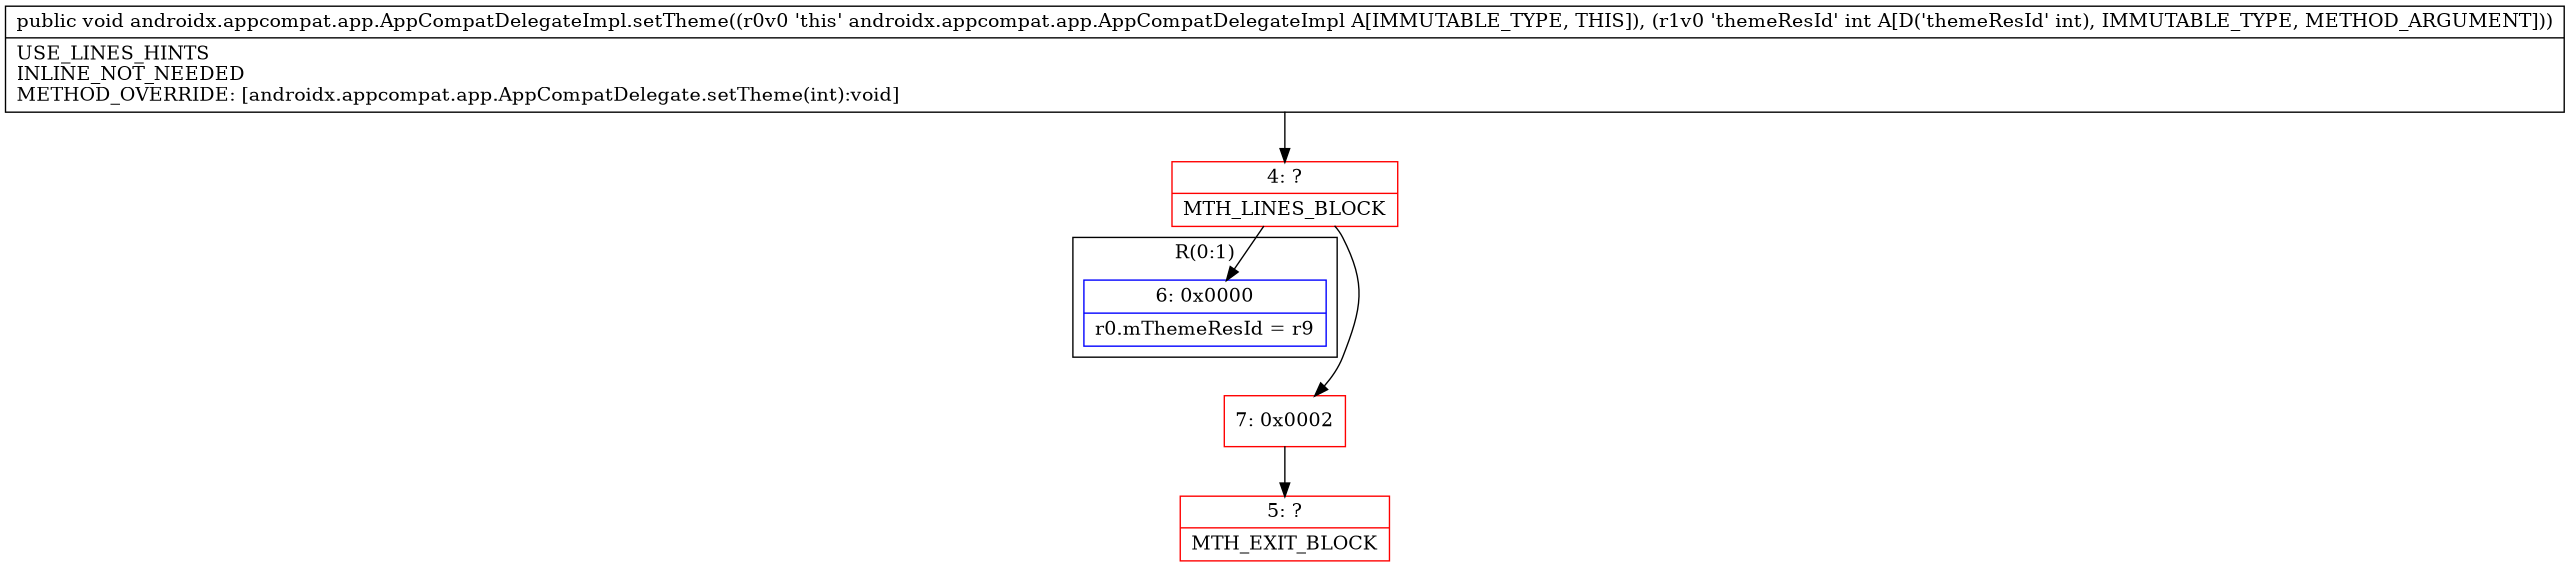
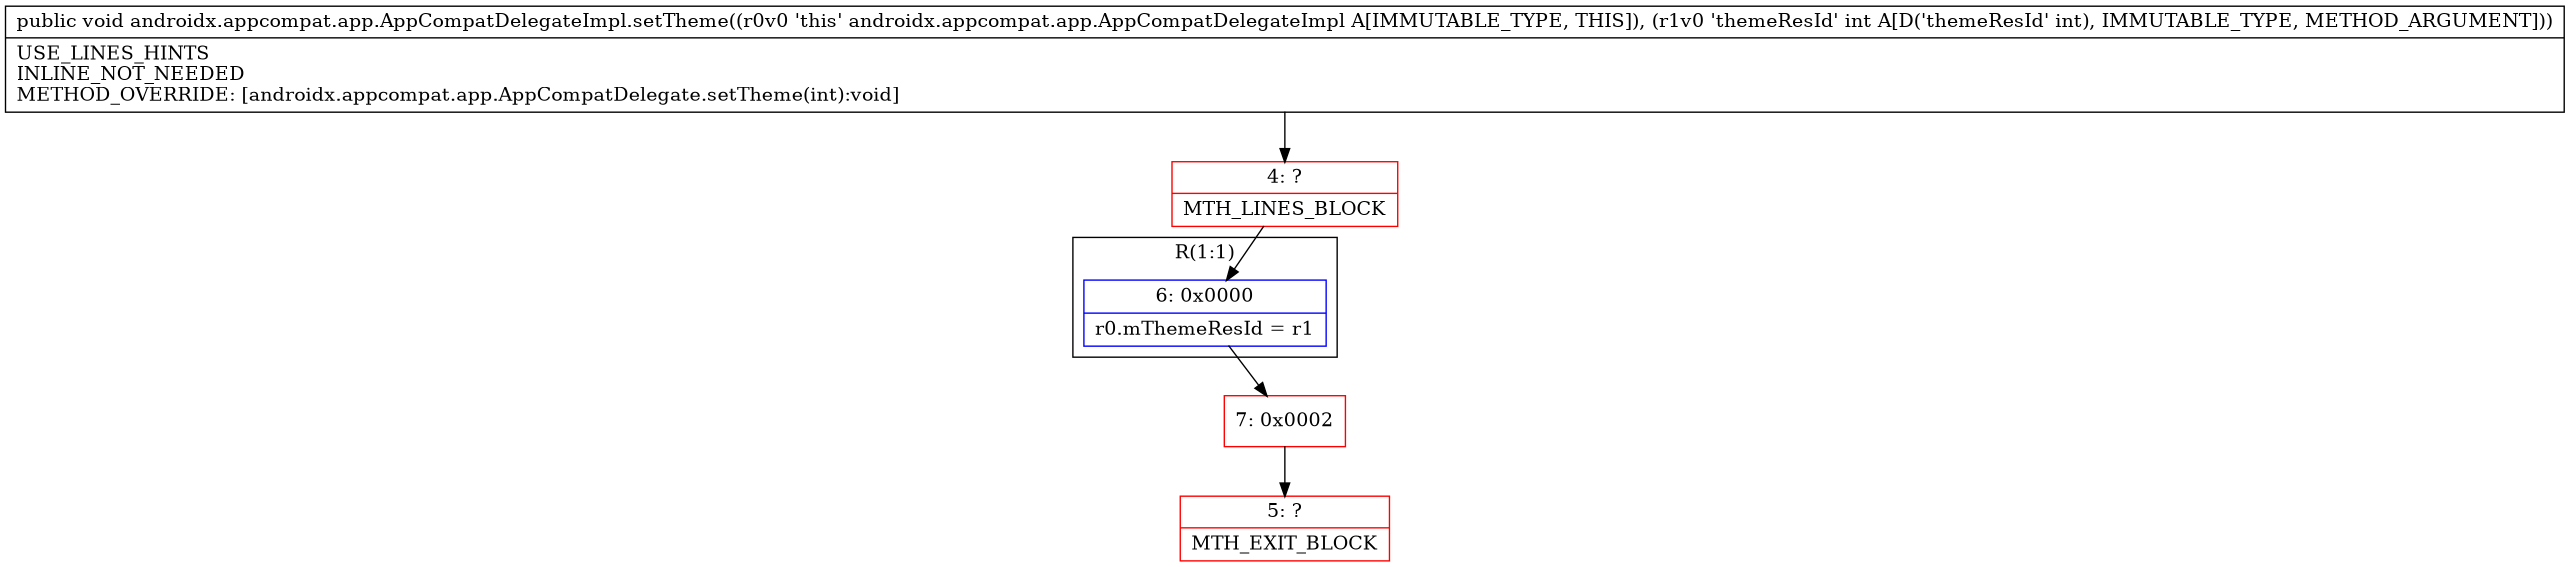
cluster "R(0:1)": label "R(0:1)" -> "R(1:1)"
edge "4: ?" -> "7: 0x0002": now "6: 0x0000" -> "7: 0x0002"
node "6: 0x0000": text "r0.mThemeResId = r9" -> "r0.mThemeResId = r1"
